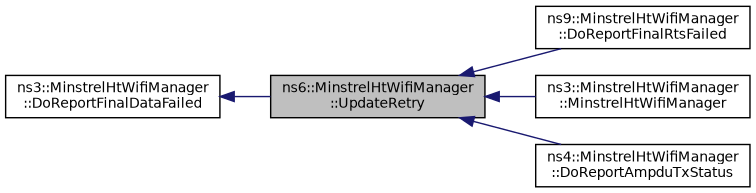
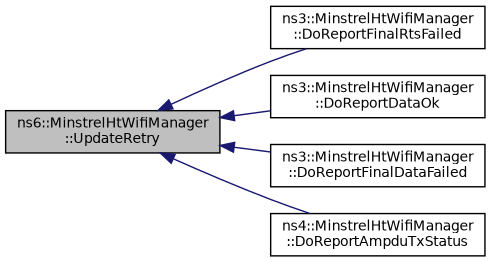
node "ns9::MinstrelHtWifiManager ::DoReportFinalRtsFailed": label "ns9::MinstrelHtWifiManager ::DoReportFinalRtsFailed" -> "ns3::MinstrelHtWifiManager ::DoReportFinalRtsFailed"
edge "ns6::MinstrelHtWifiManager ::UpdateRetry" -> "ns3::MinstrelHtWifiManager ::DoReportFinalDataFailed": reversed
node "ns3::MinstrelHtWifiManager ::MinstrelHtWifiManager": label "ns3::MinstrelHtWifiManager ::MinstrelHtWifiManager" -> "ns3::MinstrelHtWifiManager ::DoReportDataOk"
